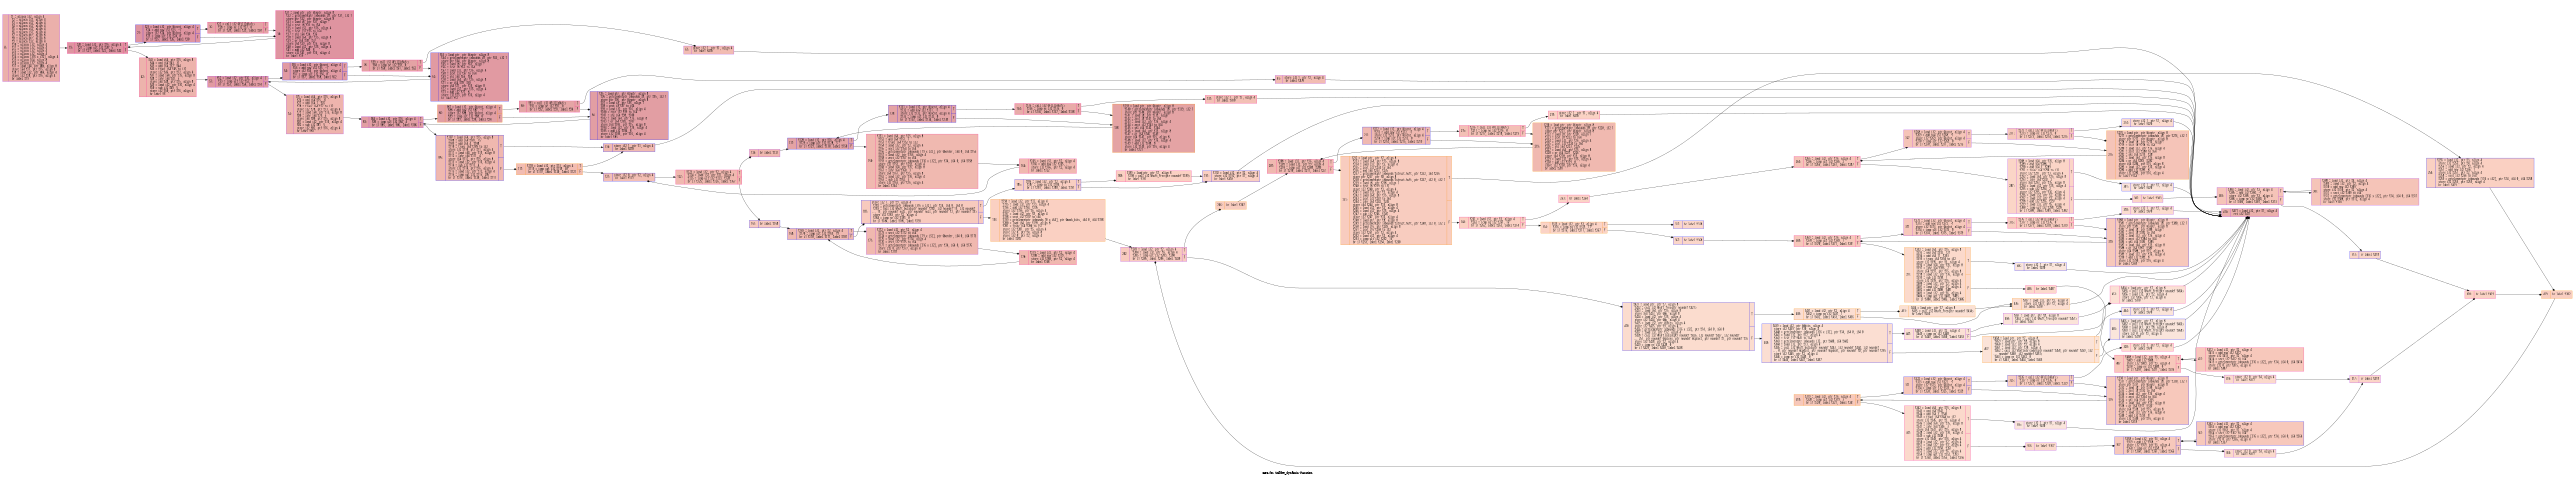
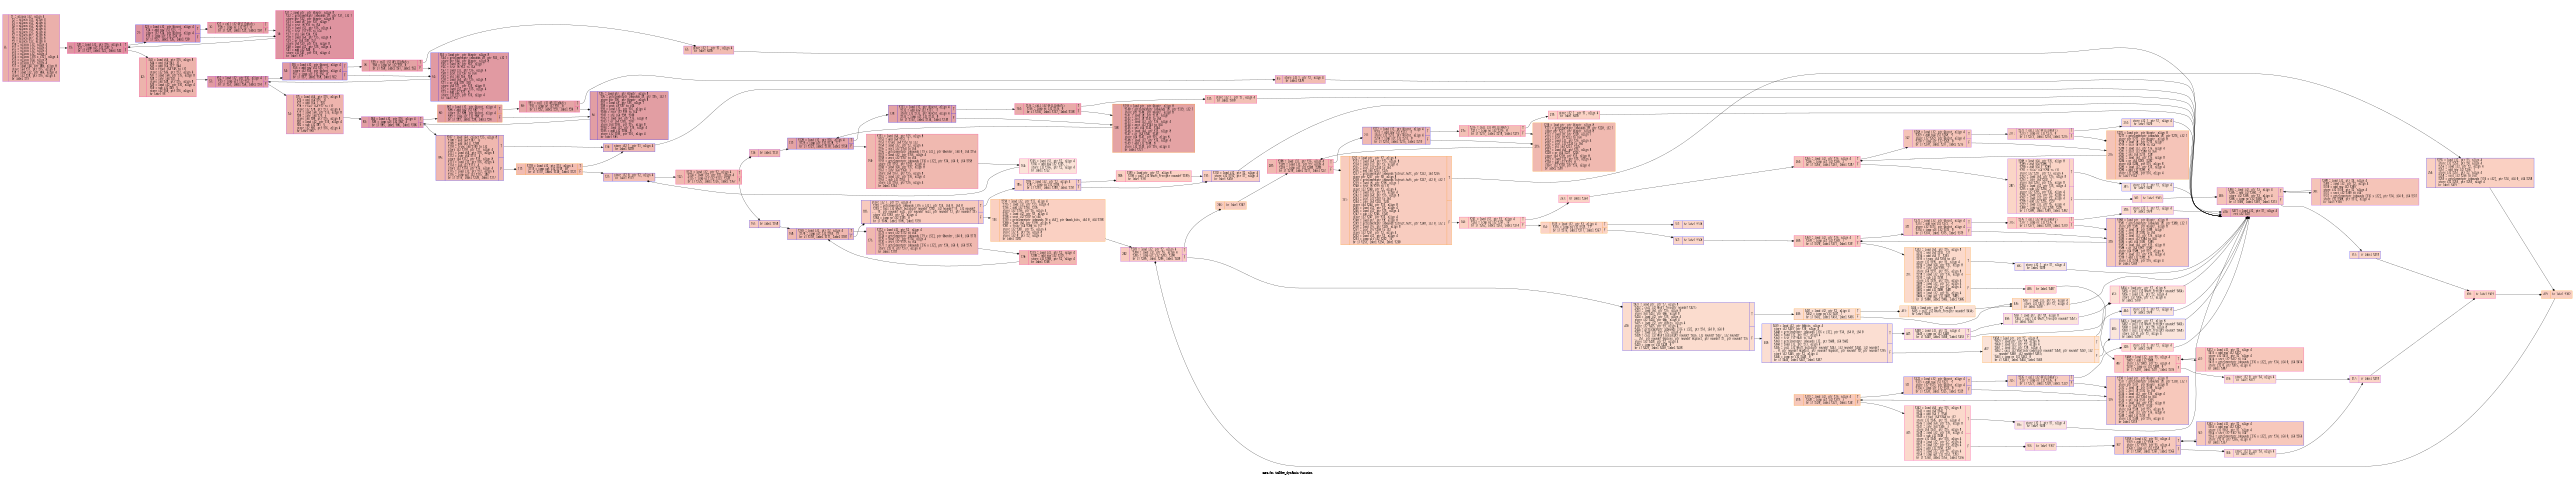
node "106:": text "%107 = load i64, ptr %15, align 8" -> "%107 = load i64, cplext %15, align 8"
node "164:": fillcolor #de614d70 -> #f6bfa670
